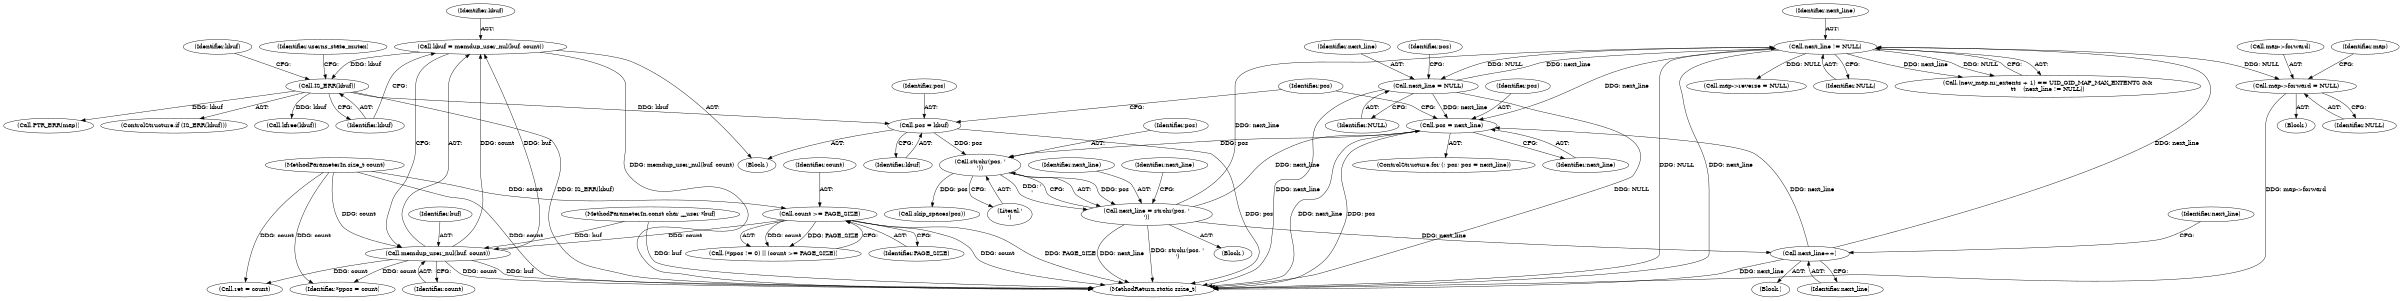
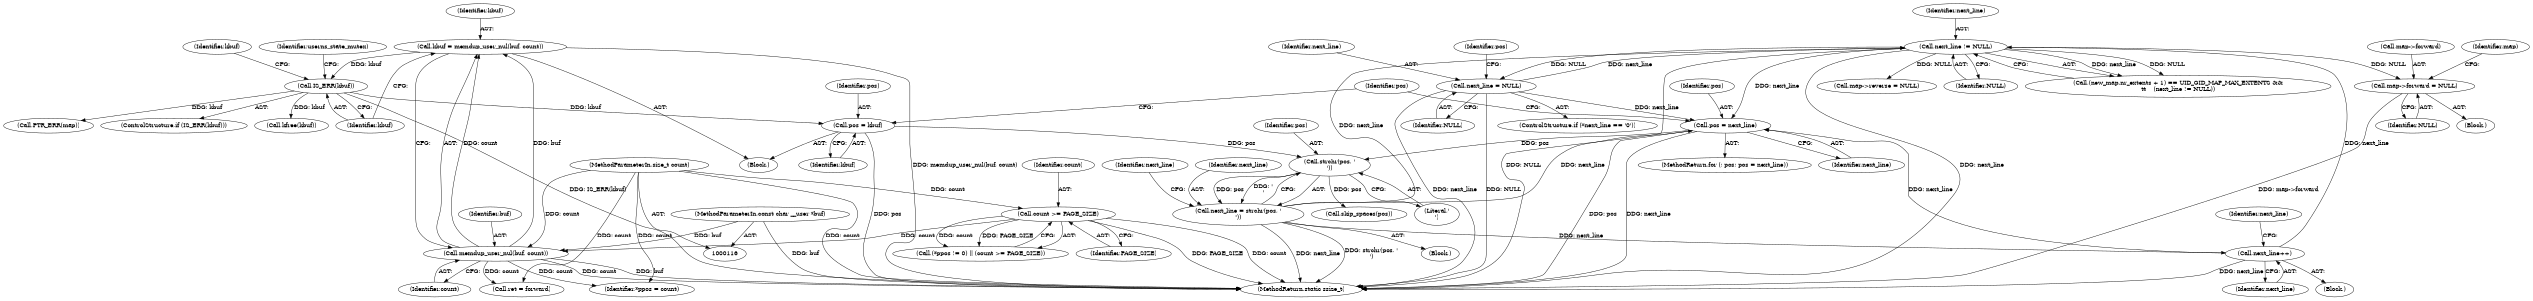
node "(ControlStructure,if (*next_line == '0'))": added
node "(ControlStructure,for (; pos; pos = next_line))": label "(ControlStructure,for (; pos; pos = next_line))" -> "(MethodReturn,for (; pos; pos = next_line))"
node "1000116": added
node "(Call,ret = count)": label "(Call,ret = count)" -> "(Call,ret = forward)"
